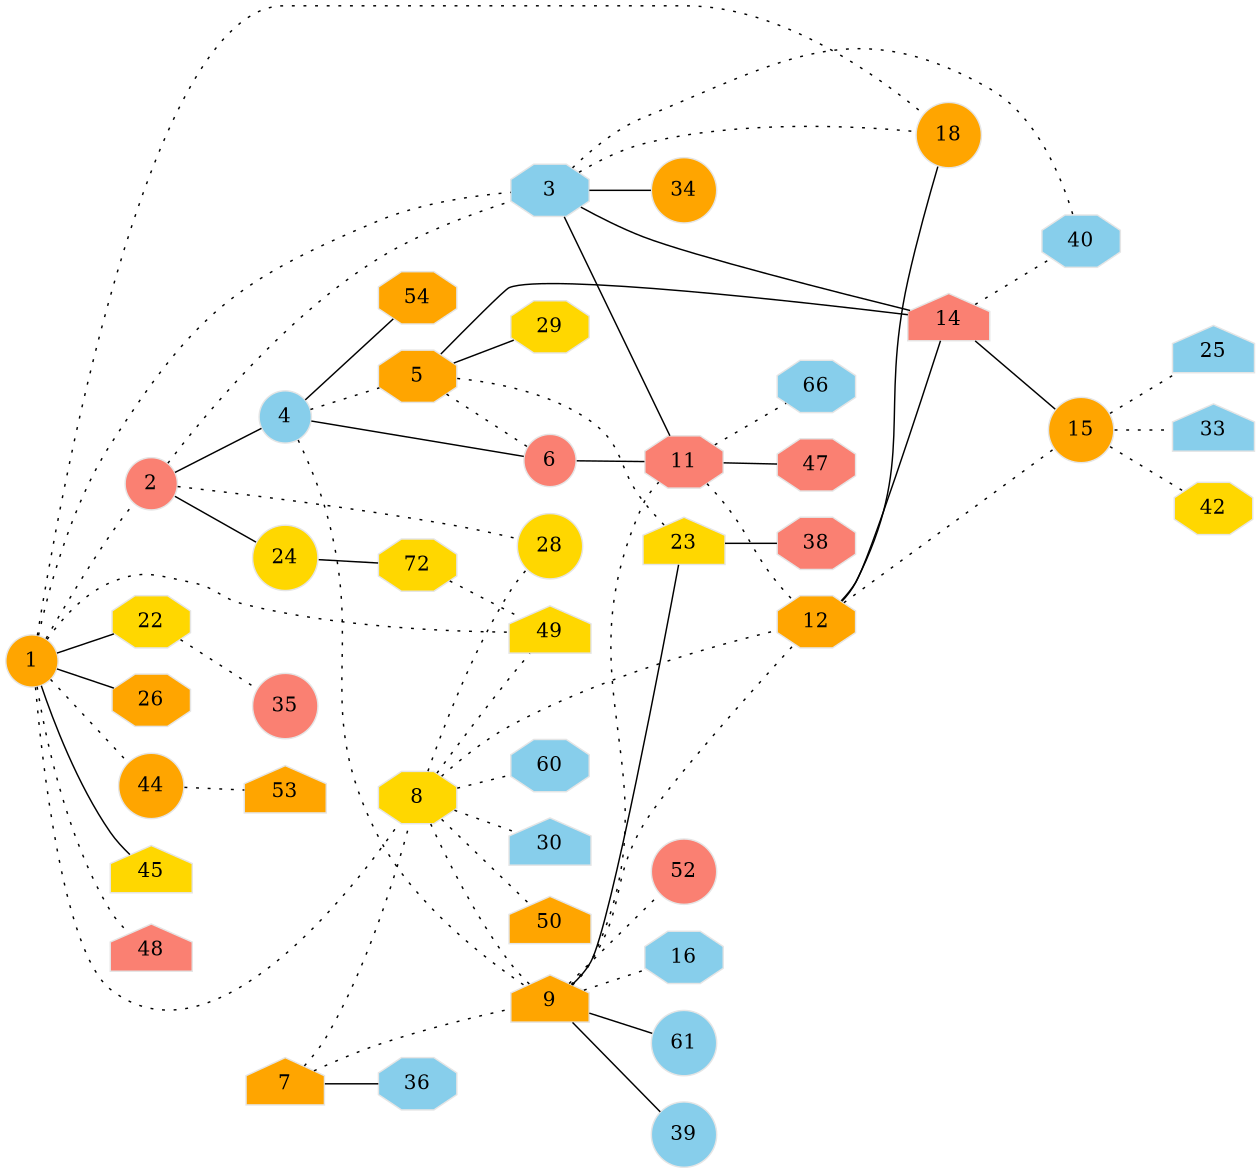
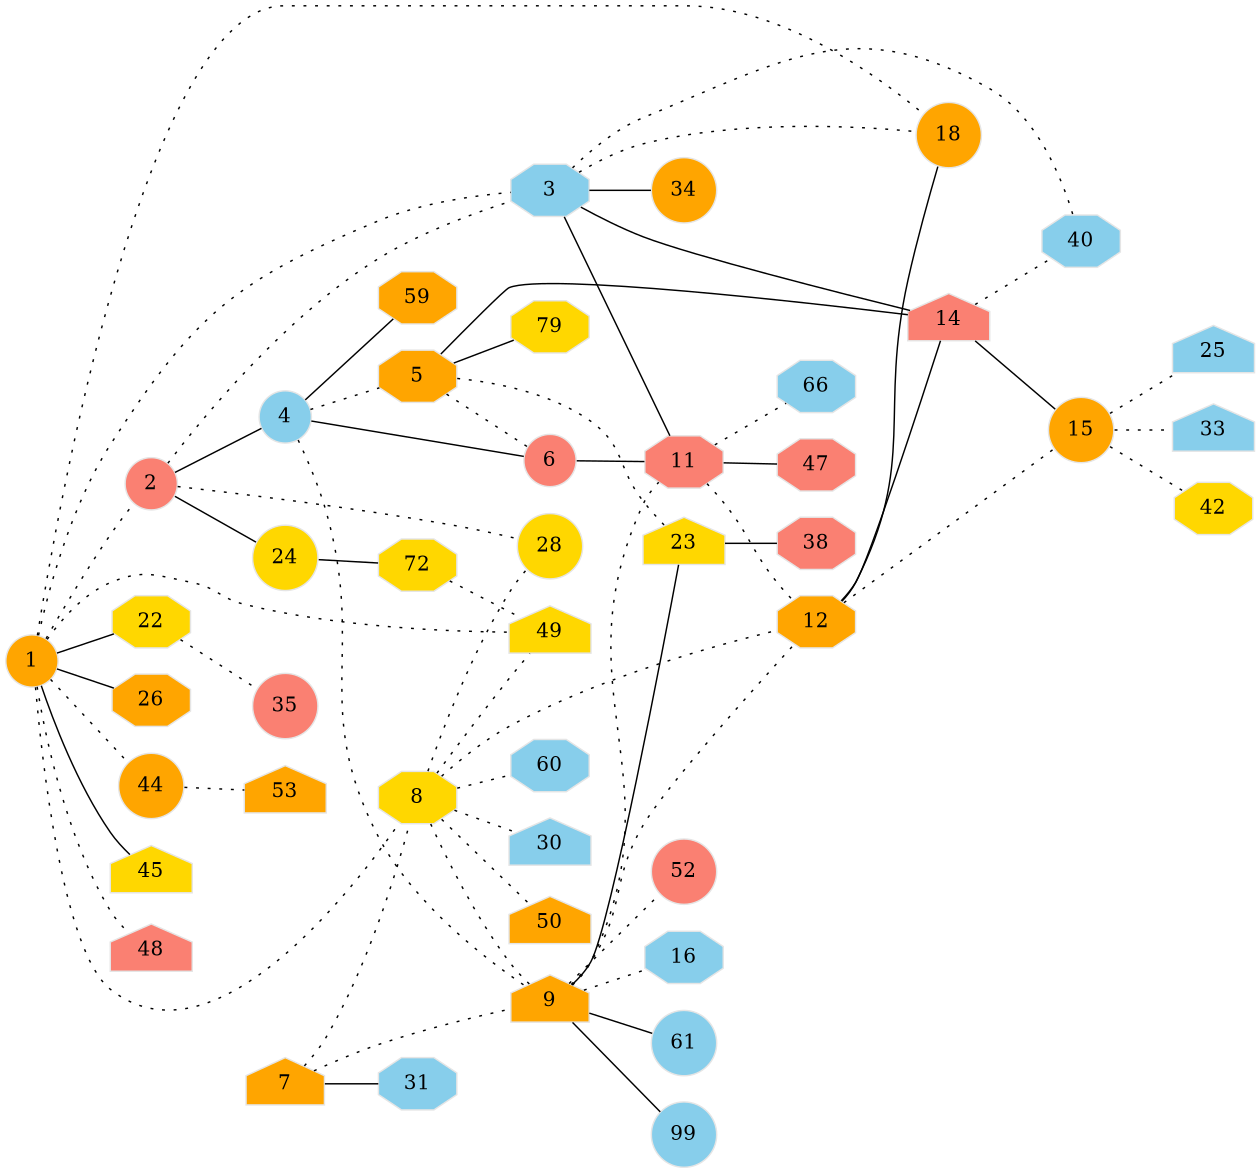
node "54": label "54" -> "59"
node "29": label "29" -> "79"
node "36": label "36" -> "31"
node "39": label "39" -> "99"
